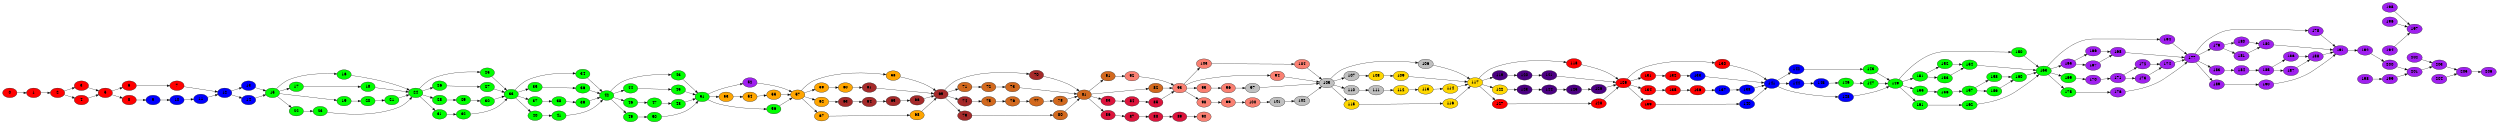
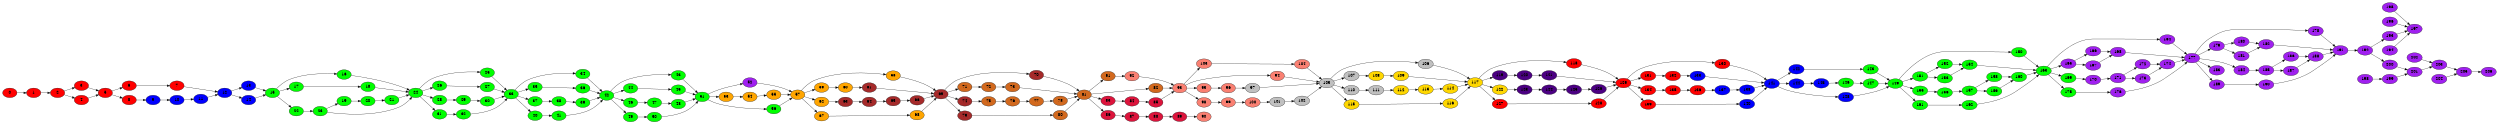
node "193": added
edge "183" -> "184": now "177" -> "184"
edge "15" -> "19": now "23" -> "19"
